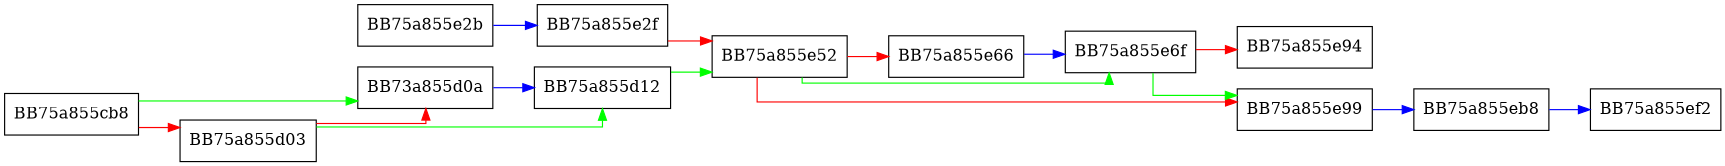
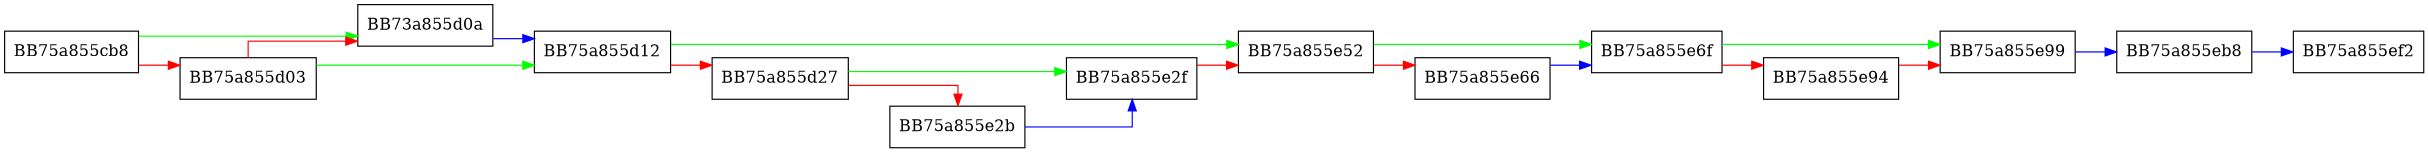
node "BB75a855d27": added
edge "BB75a855e52" -> "BB75a855e99": now "BB75a855e94" -> "BB75a855e99"
